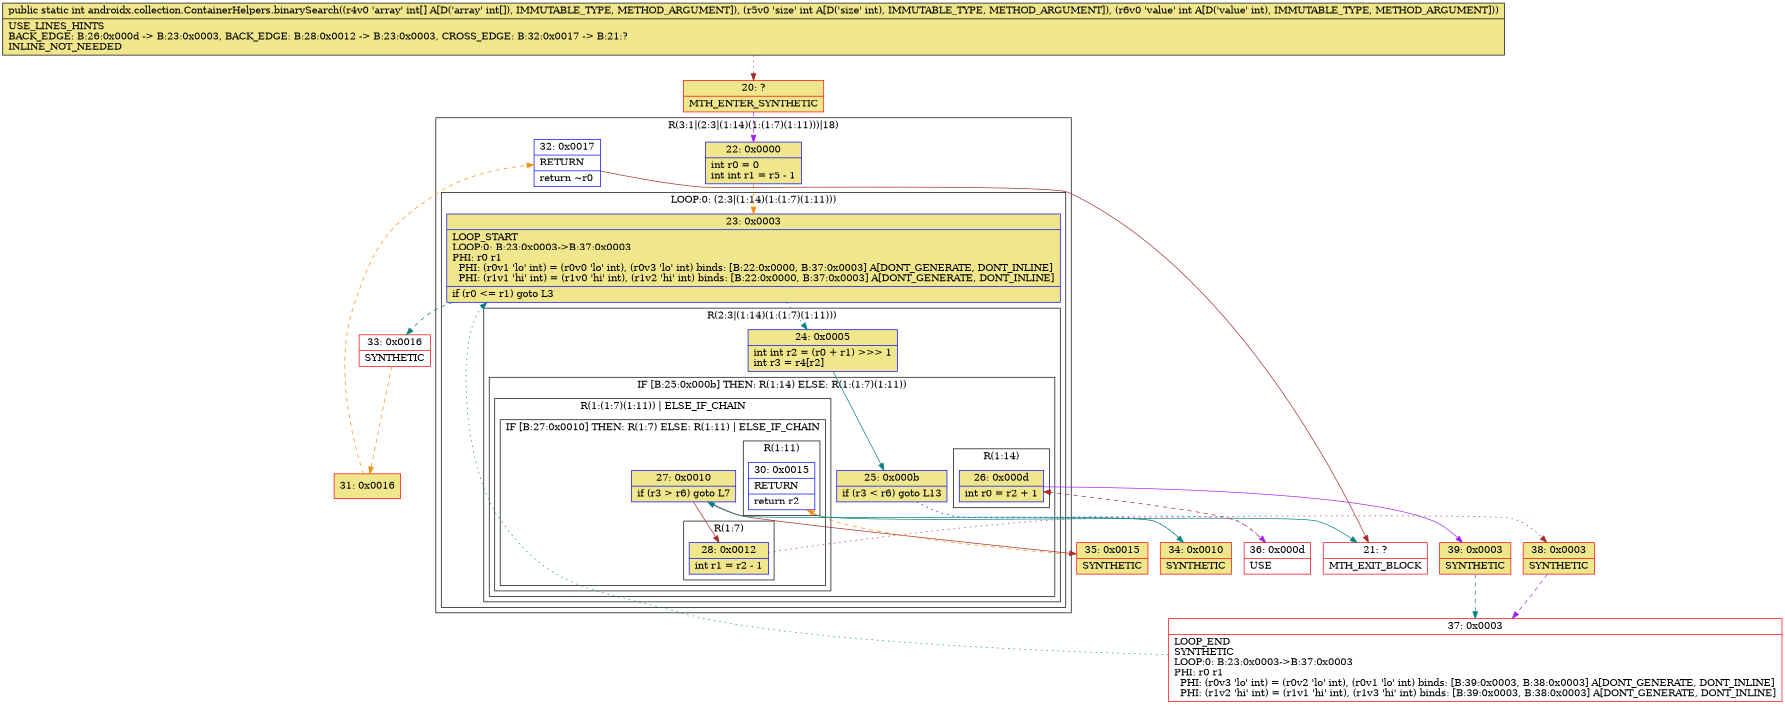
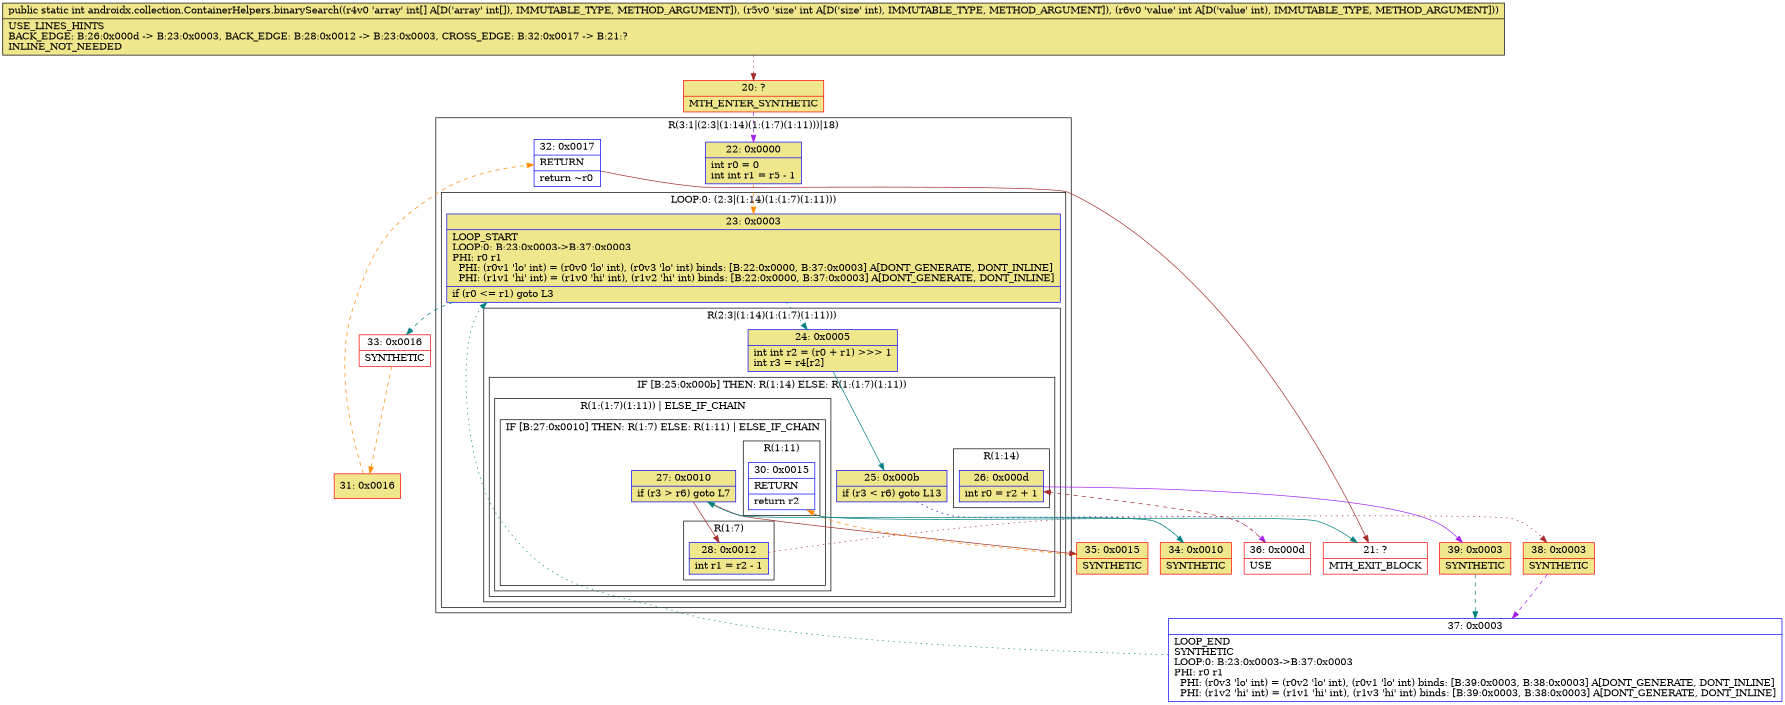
node "37: 0x0003": color red -> blue
